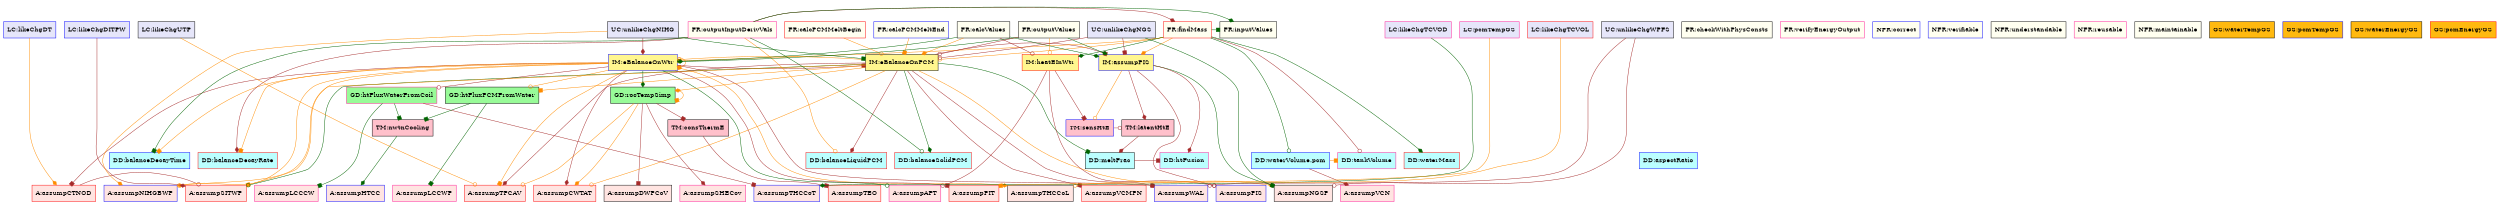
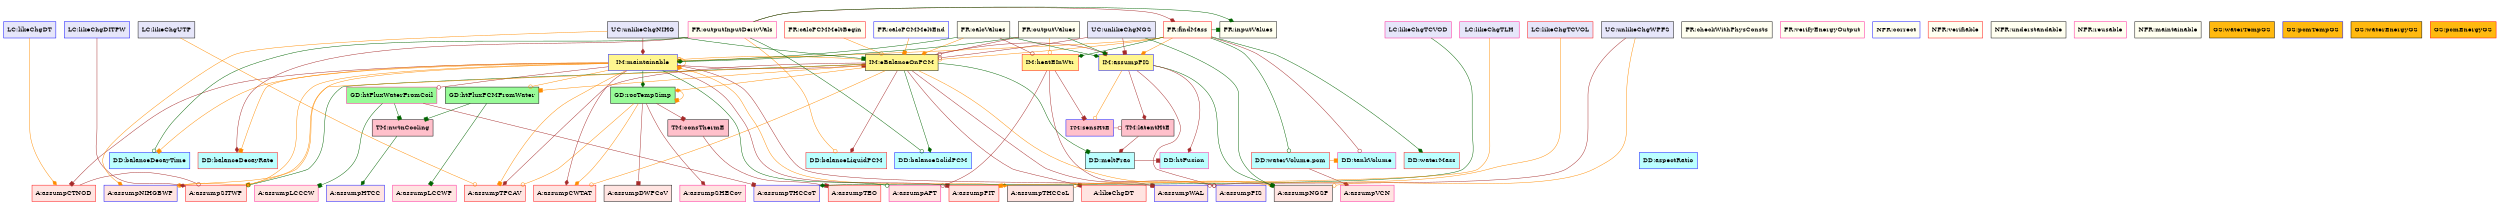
node "LC:pcmTempGS": label "LC:pcmTempGS" -> "LC:likeChgTLH"
node "NFR:verifiable": color blue -> red
edge "FR:outputInputDerivVals" -> "DD:balanceDecayTime": arrowhead box -> odot
node "IM:eBalanceOnWtr": label "IM:eBalanceOnWtr" -> "IM:maintainable"
node "DD:balanceSolidPCM": color red -> blue
node "DD:waterVolume.pcm": color blue -> red
edge "UC:unlikeChgWPFS" -> "A:assumpNGSP": color brown -> darkorange
node "A:assumpVCMPN": label "A:assumpVCMPN" -> "A:likeChgDT"
